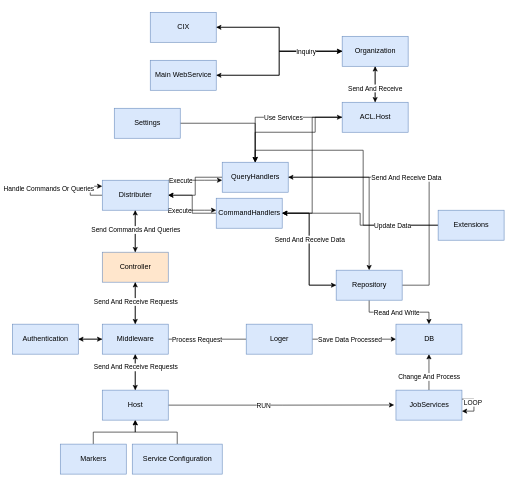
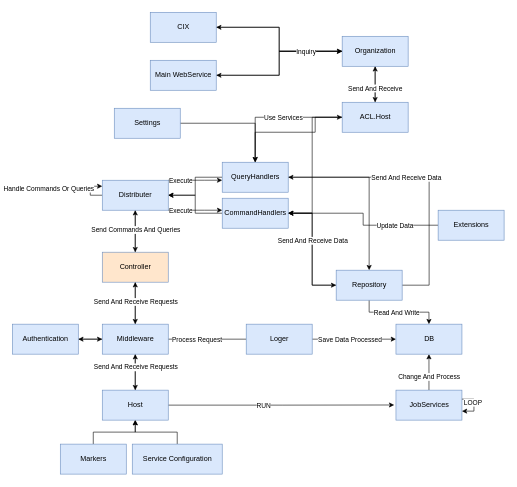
edge "Extensions" -> "QueryHandlers": removed
node "CommandHandlers": moved (249, 213) -> (255, 213)
